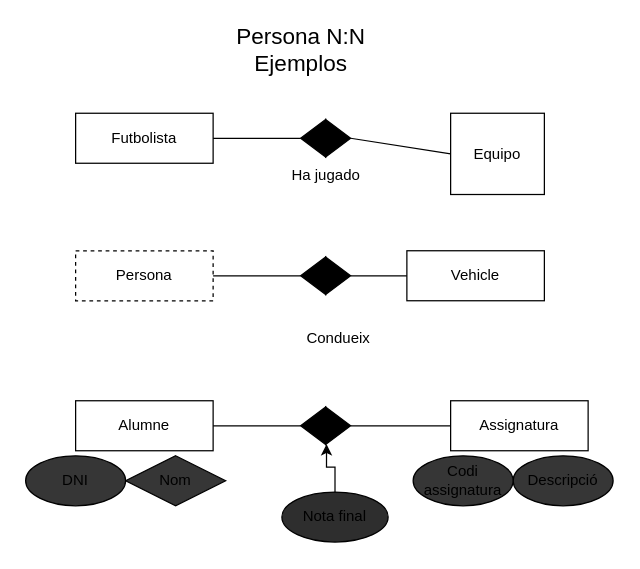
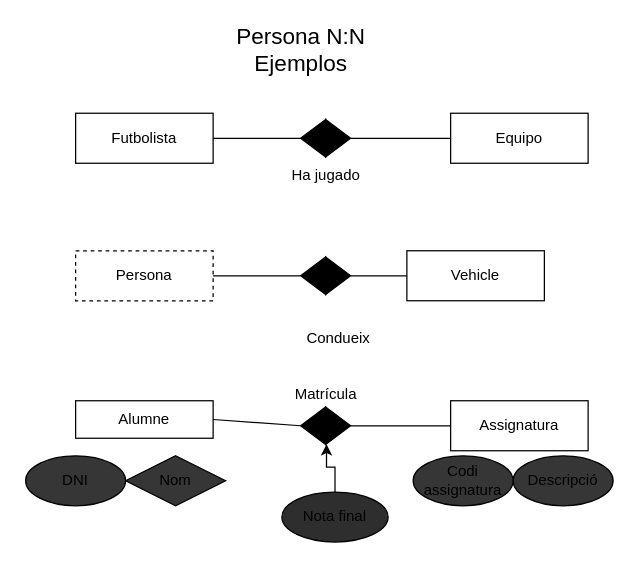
node "Equipo": size 94x81 -> 138x50
node "Matrícula": added
node "Alumne": size 138x50 -> 138x38
